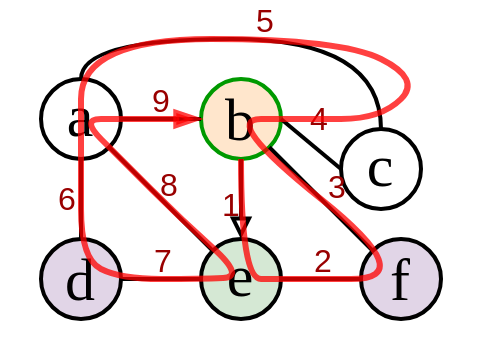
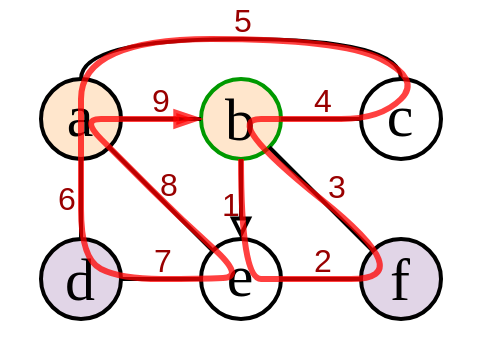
node "a": fillcolor #ffffff -> #ffe6cc
node "c": moved (381, 169) -> (401, 119)
node "e": fillcolor #d5e8d4 -> #ffffff
